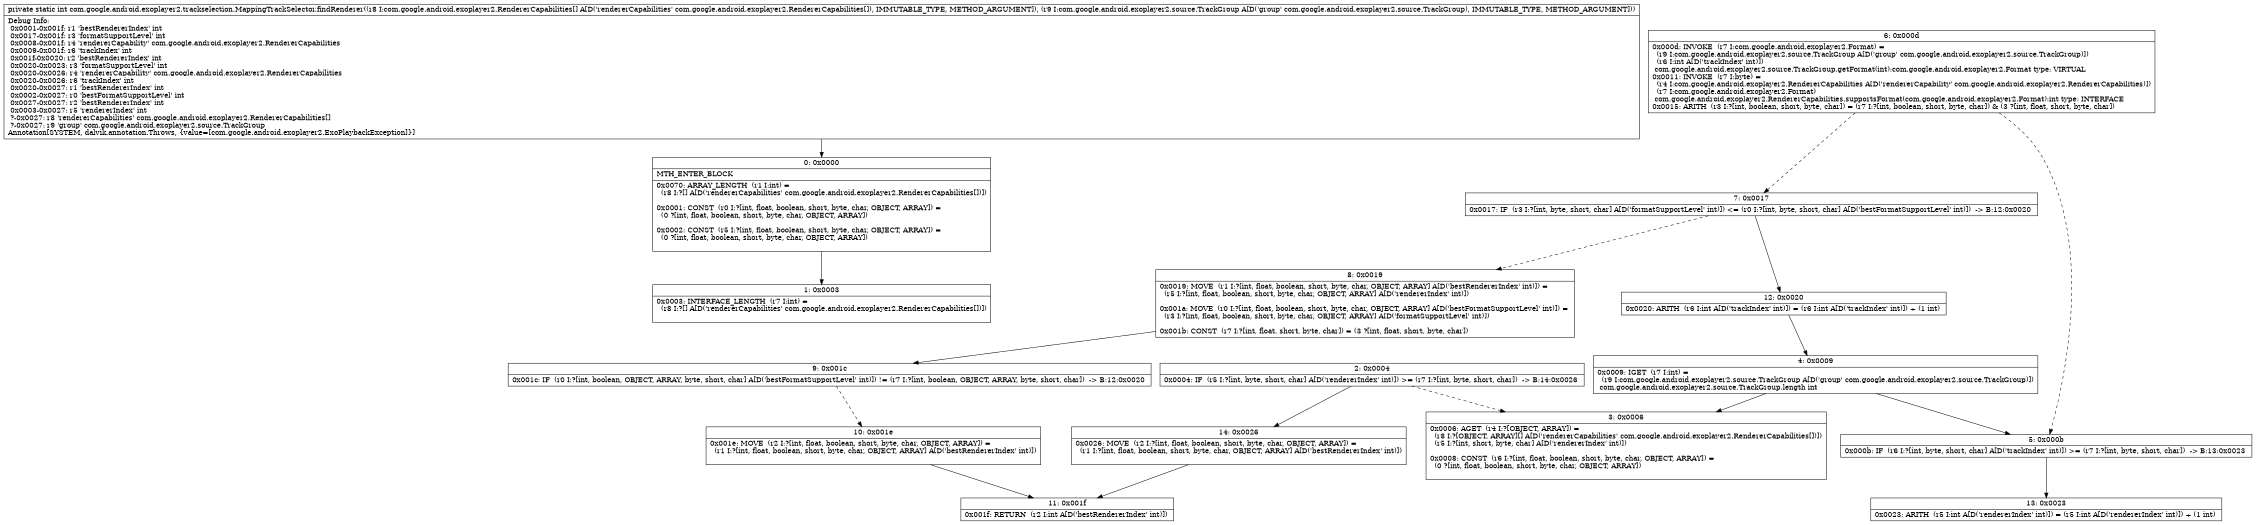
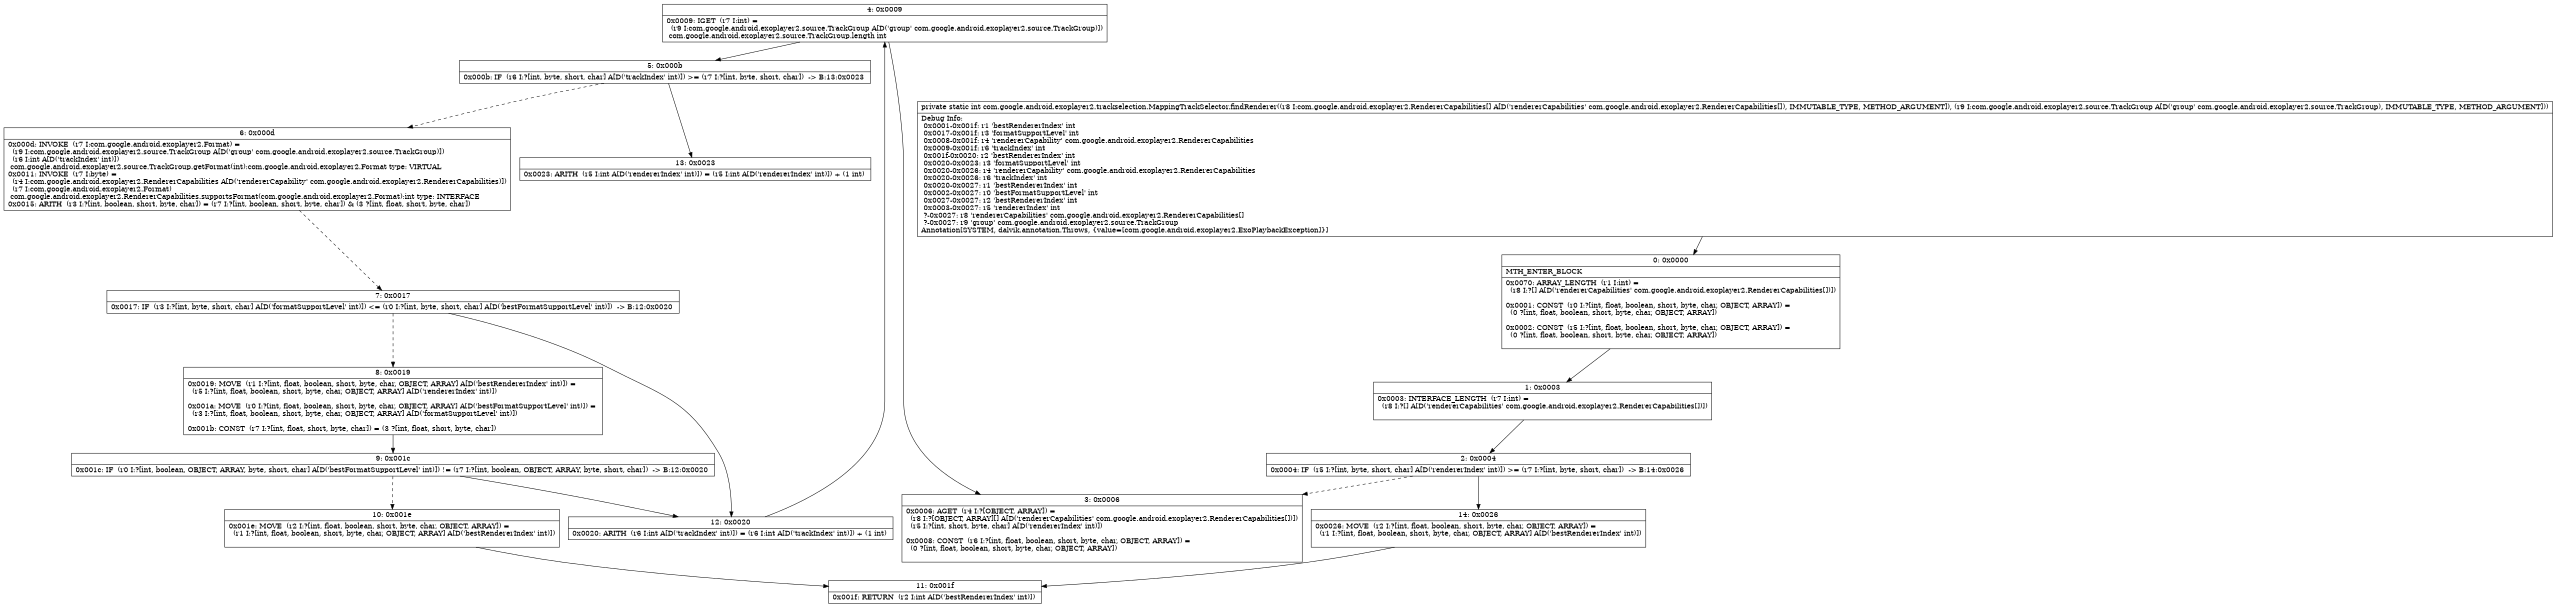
edge "6: 0x000d" -> "5: 0x000b": reversed
edge "1: 0x0003" -> "2: 0x0004": added
edge "9: 0x001c" -> "12: 0x0020": added
